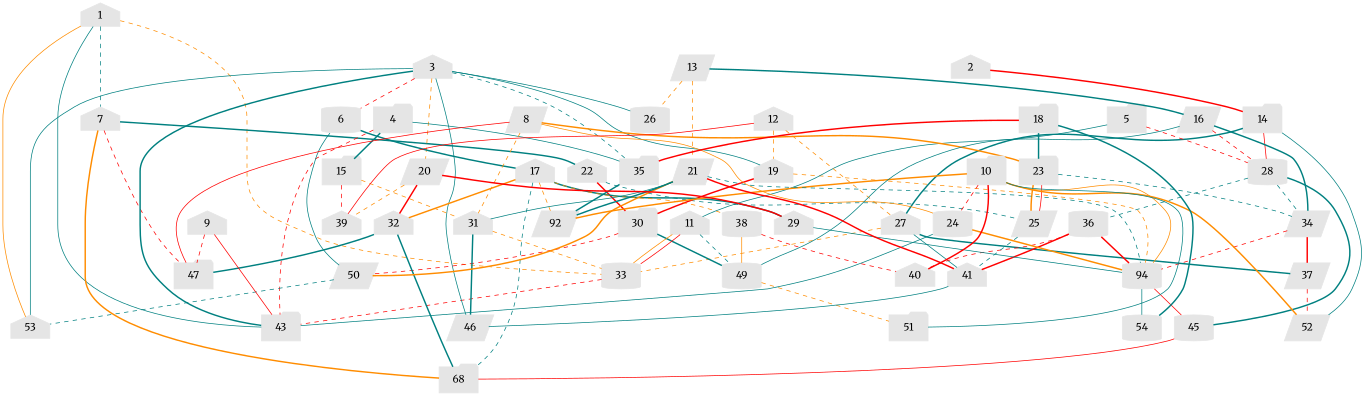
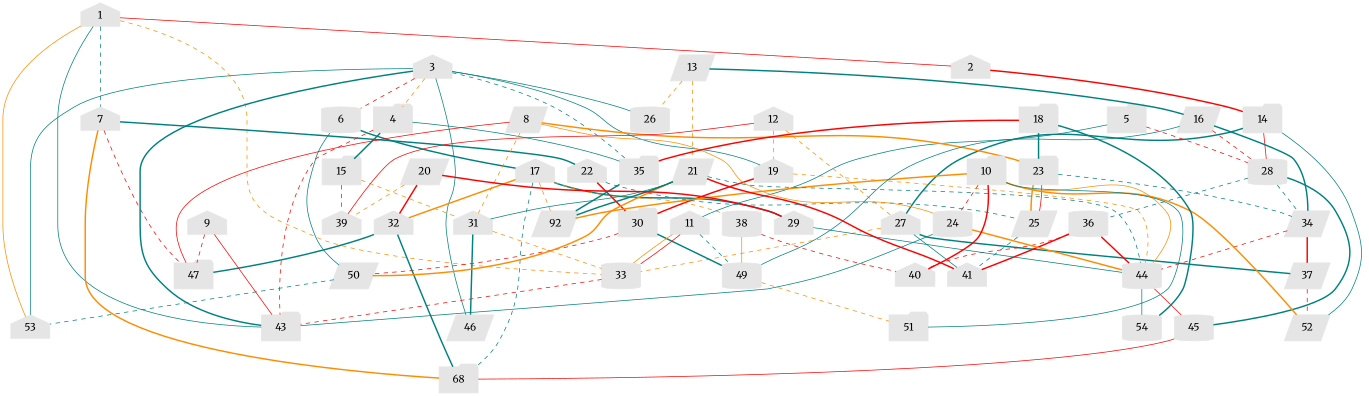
edge "1" -- "2": added
edge "3" -- "20": now "3" -- "4"
node "94": label "94" -> "44"
edge "41" -- "46": removed
